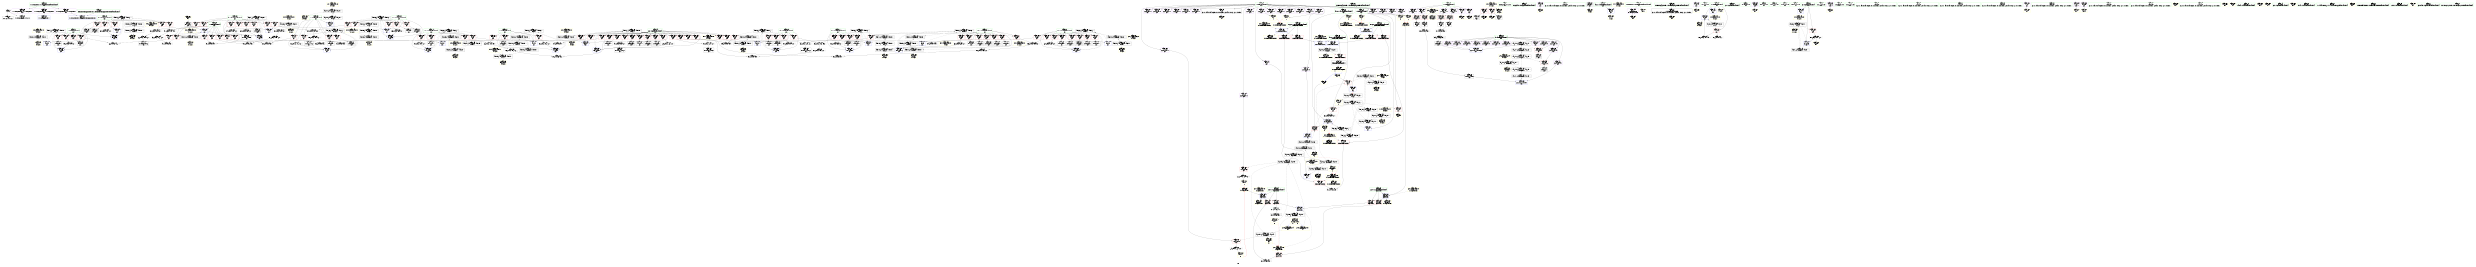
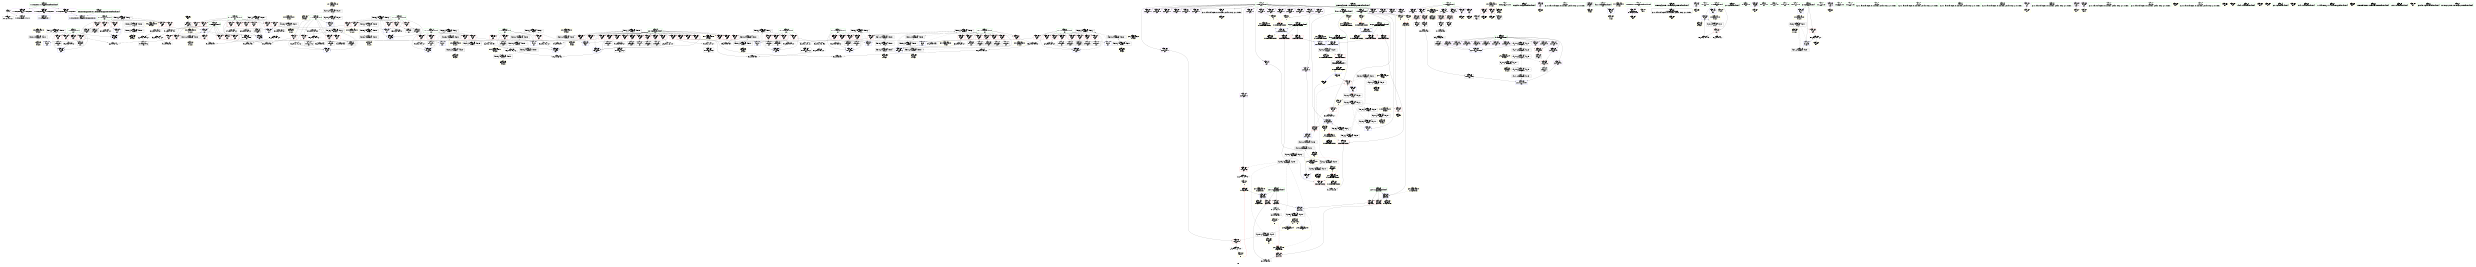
node "NodeID: 172": removed
